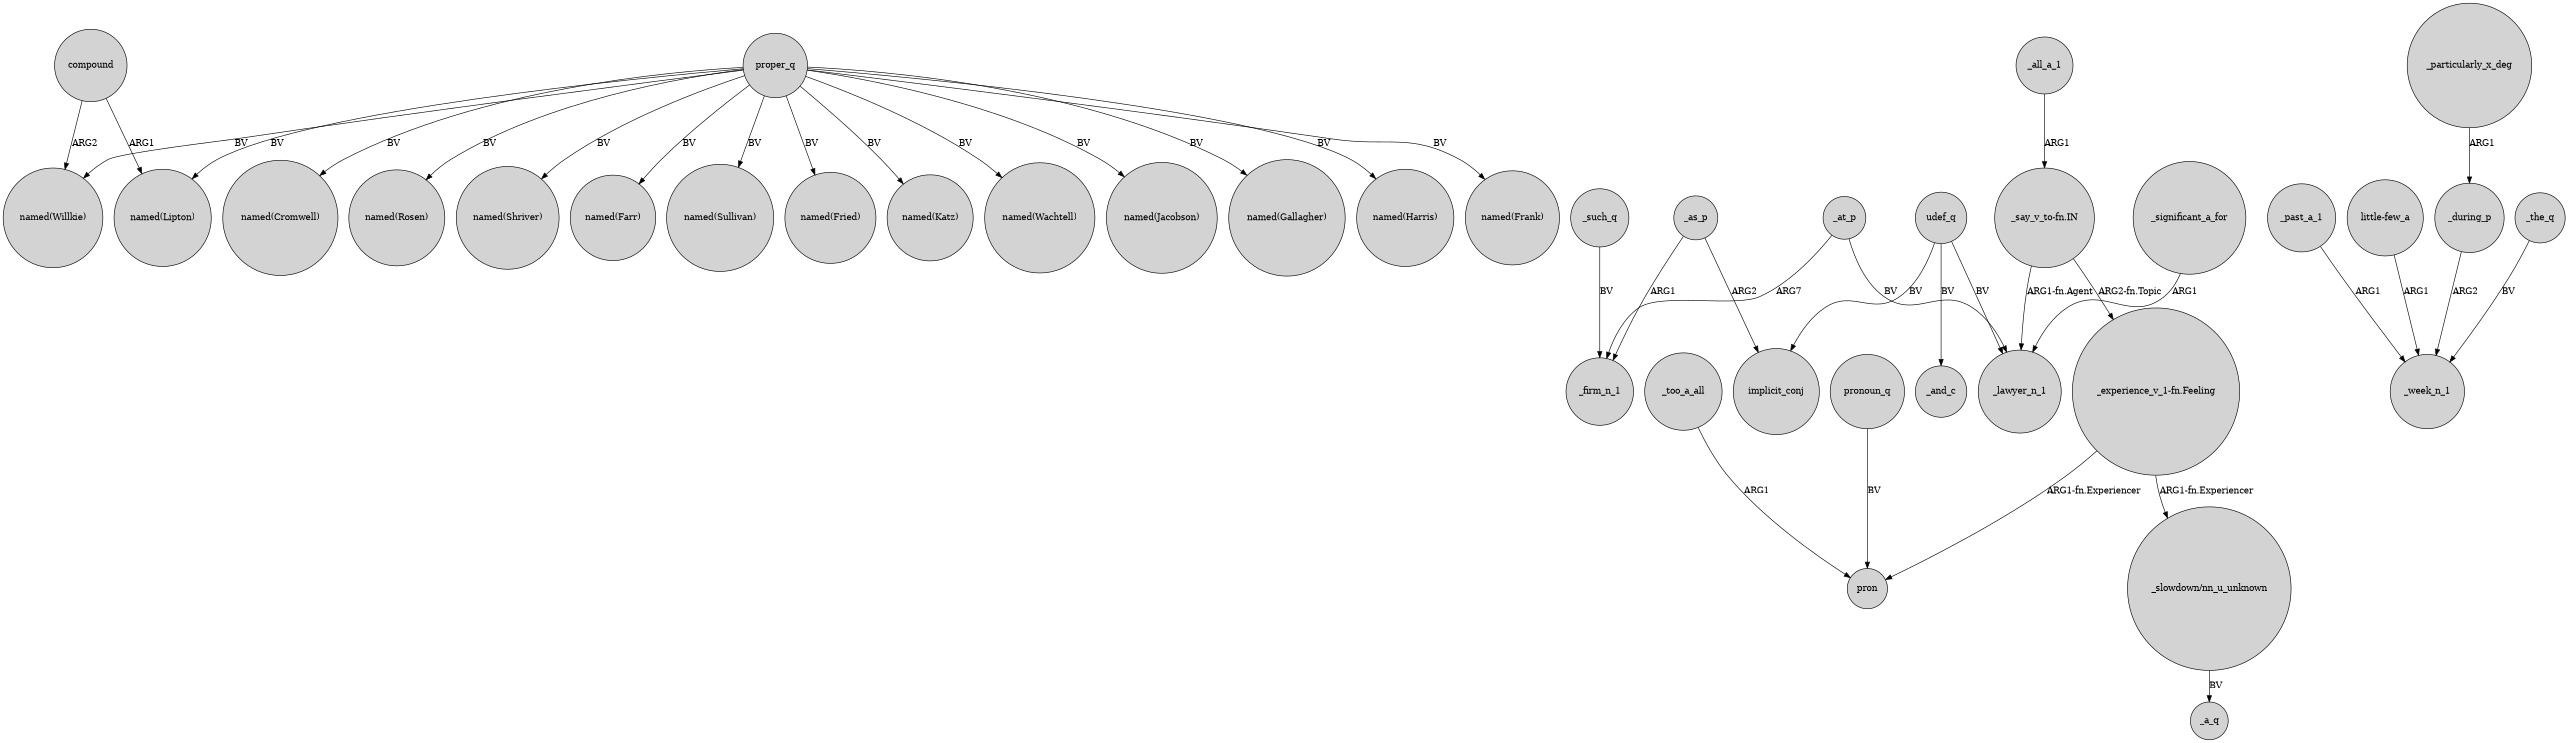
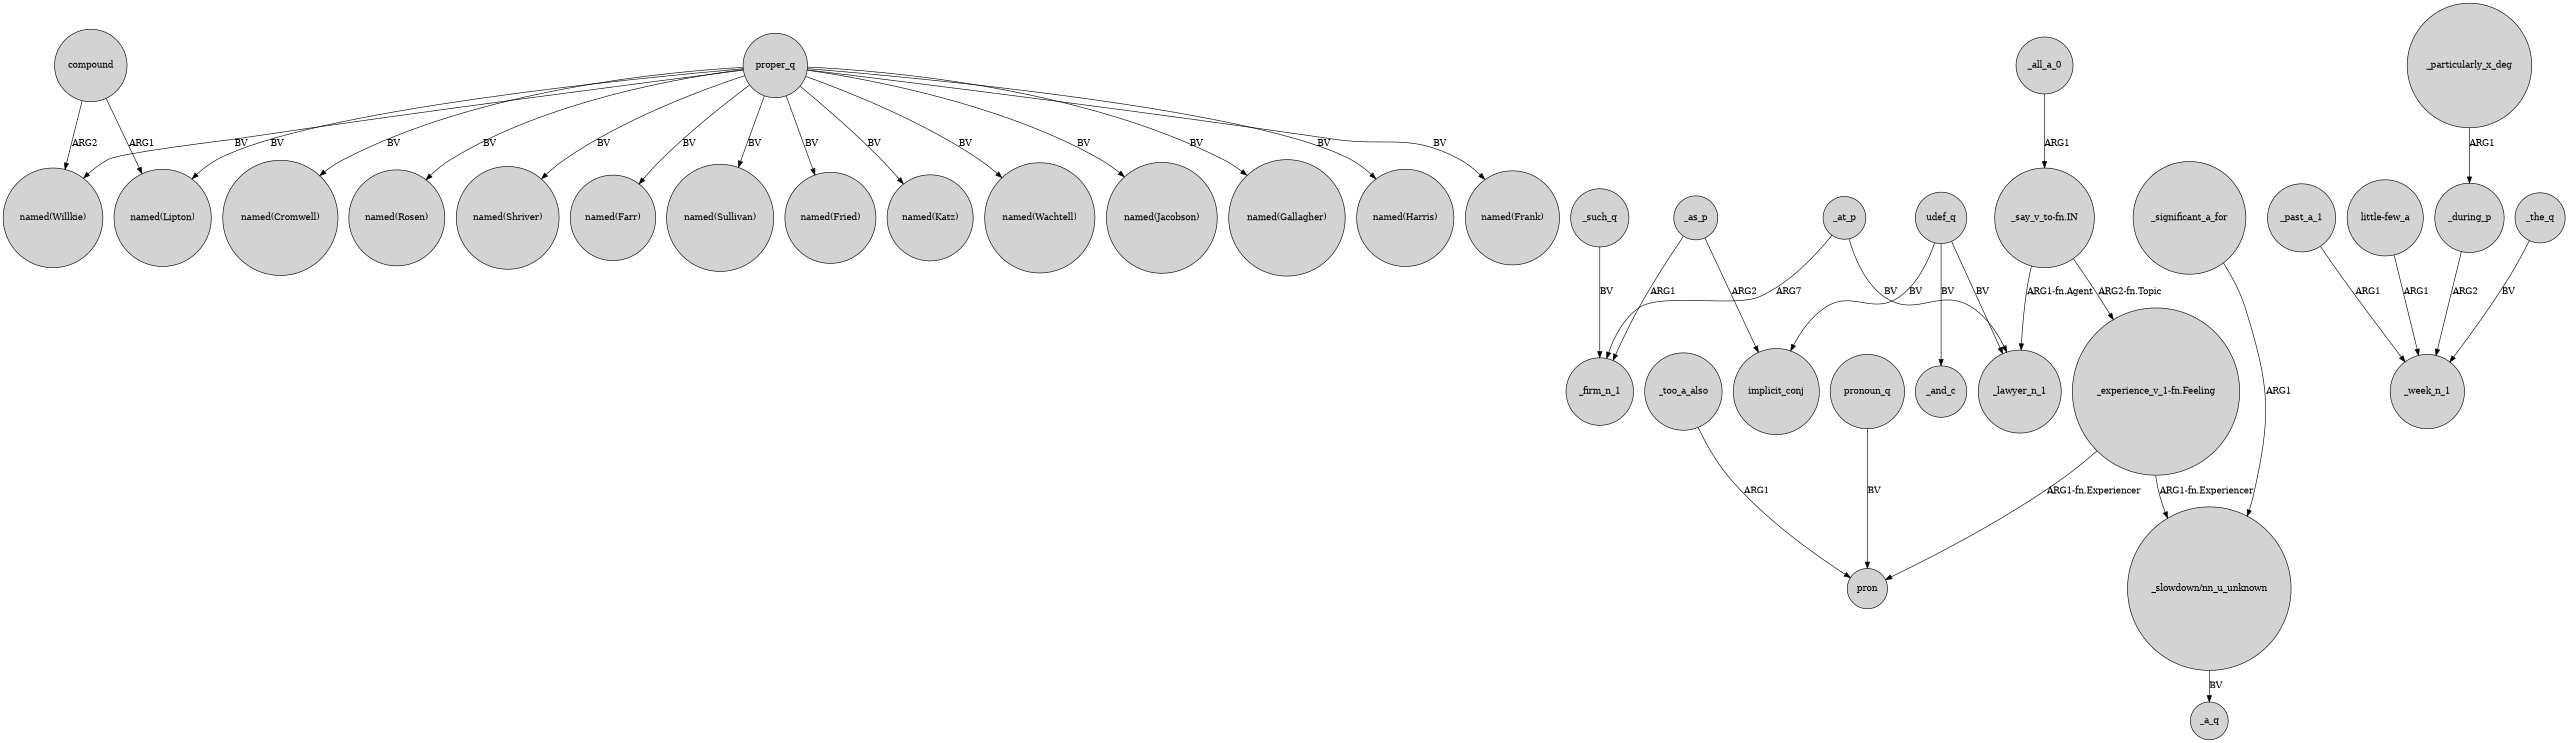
node "_all_a_1": label "_all_a_1" -> "_all_a_0"
edge "_significant_a_for" -> "_lawyer_n_1": now "_significant_a_for" -> "_slowdown/nn_u_unknown"
node "_too_a_all": label "_too_a_all" -> "_too_a_also"
